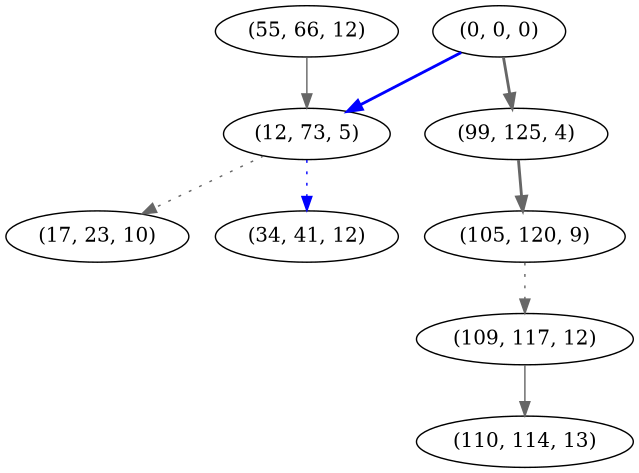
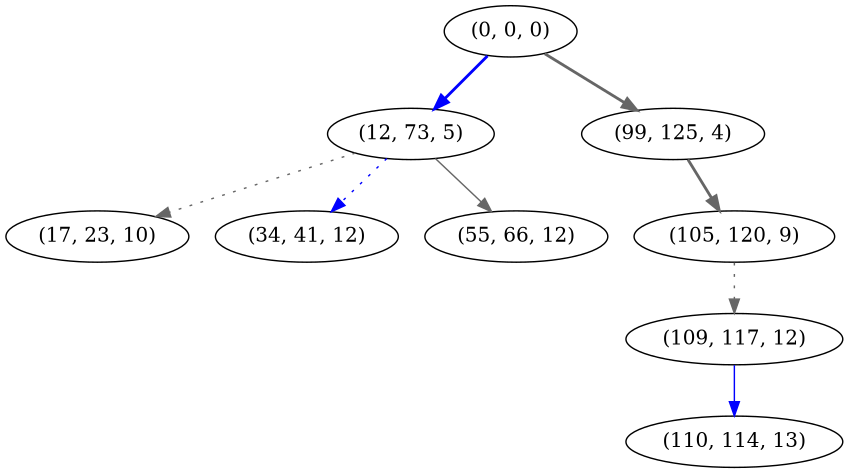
edge "(55, 66, 12)" -> "(12, 73, 5)": reversed
edge "(109, 117, 12)" -> "(110, 114, 13)": color gray40 -> blue
